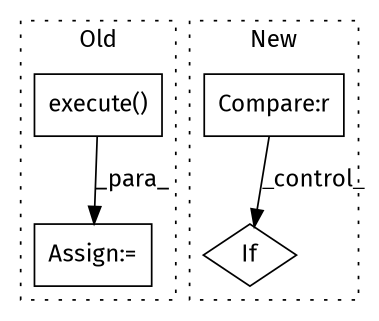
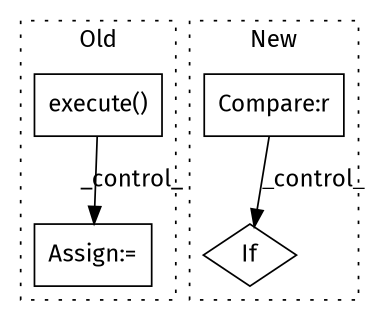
edge "execute()" -> "Assign:=": label "_para_" -> "_control_"
